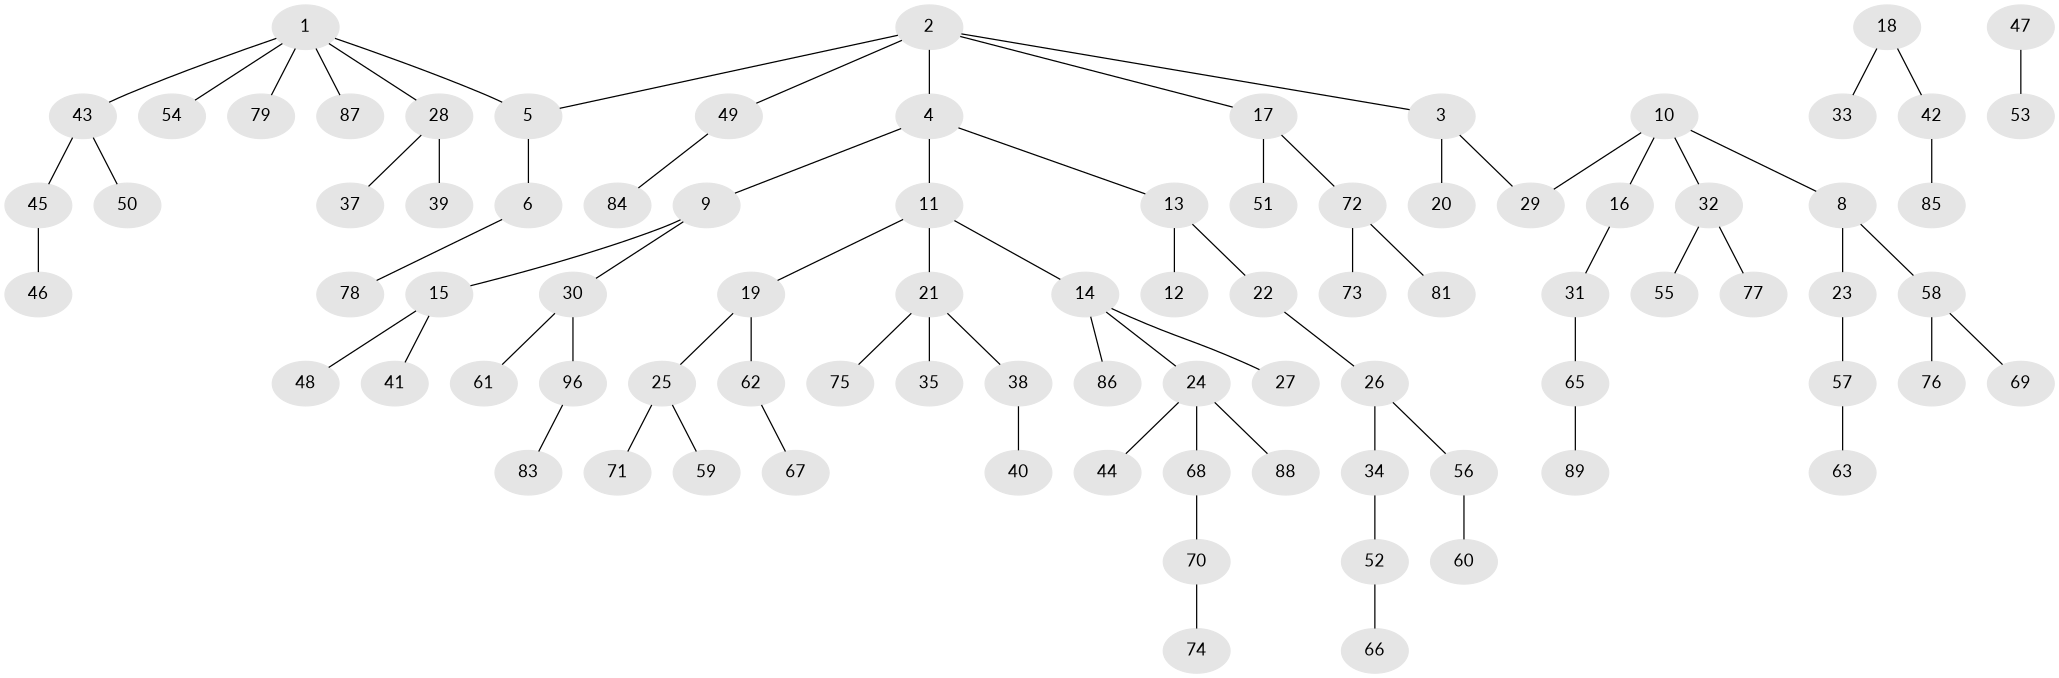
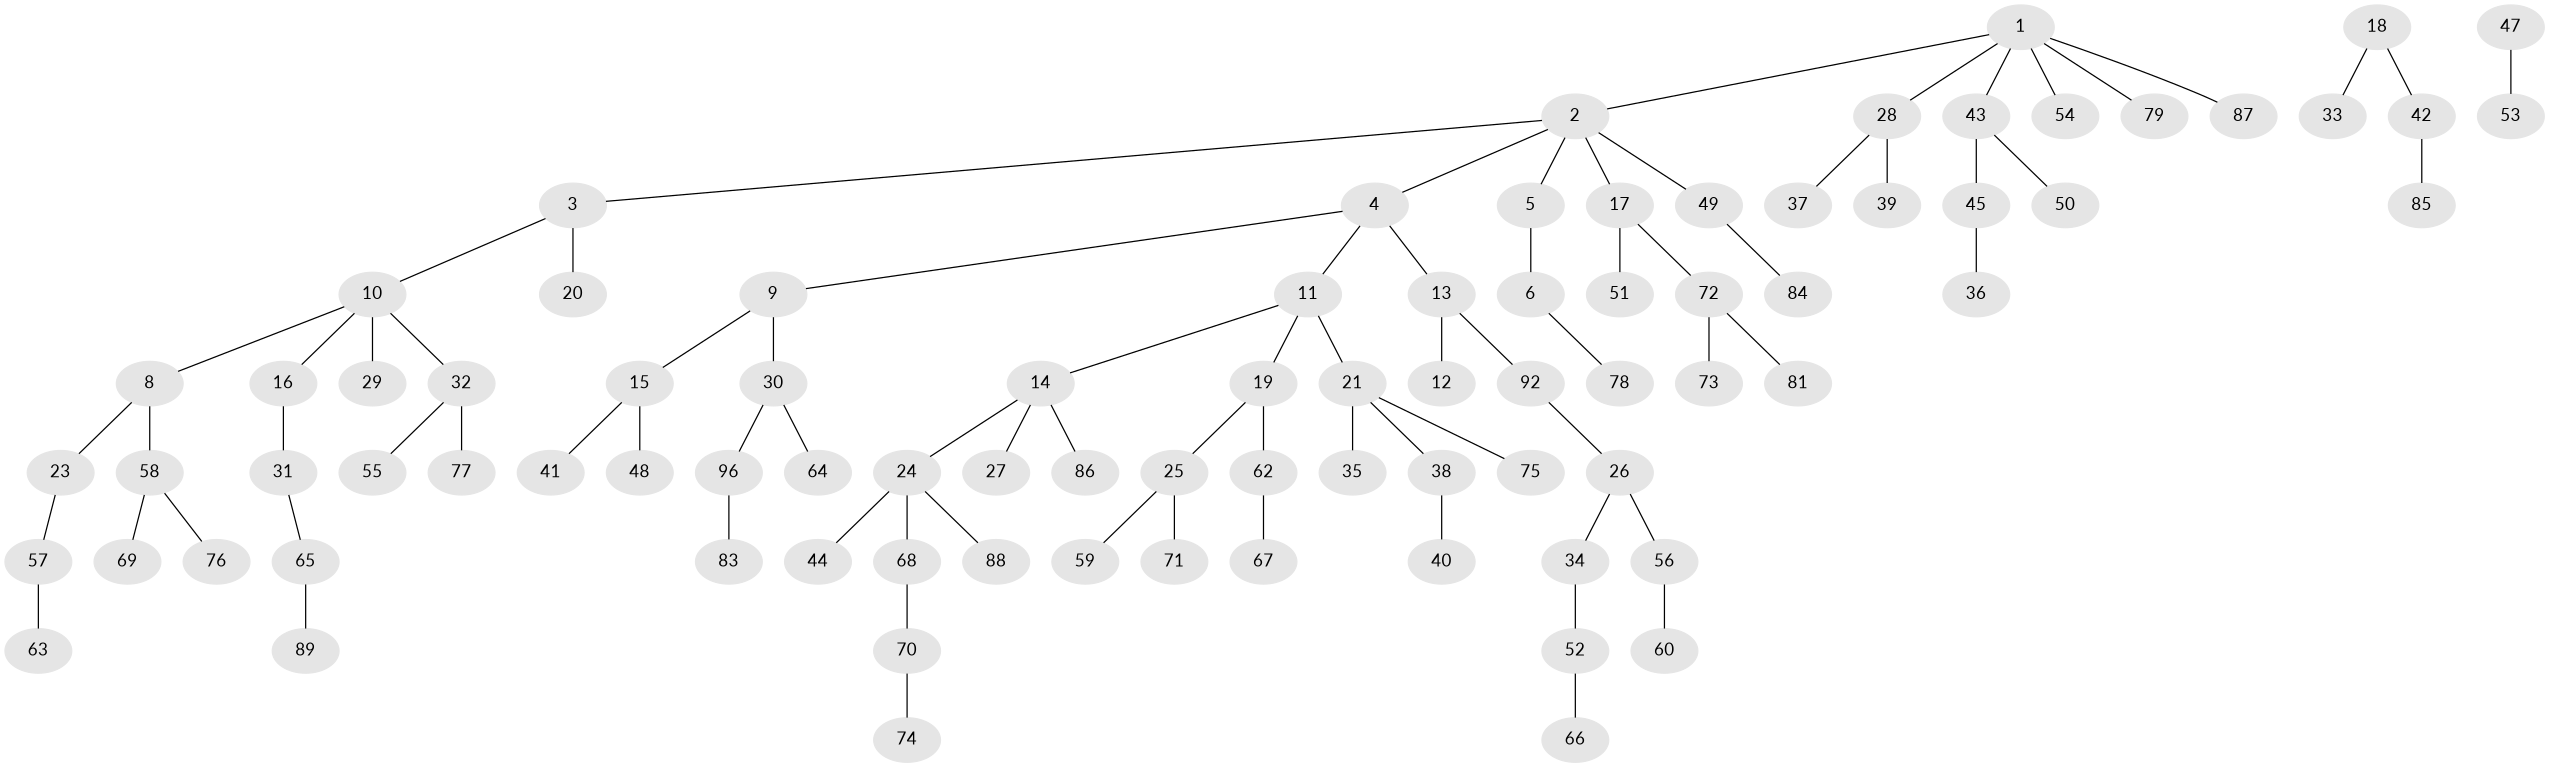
edge "1" -- "5": now "1" -- "2"
edge "3" -- "29": now "3" -- "10"
node "46": label "46" -> "36"
node "22": label "22" -> "92"
node "61": label "61" -> "64"
